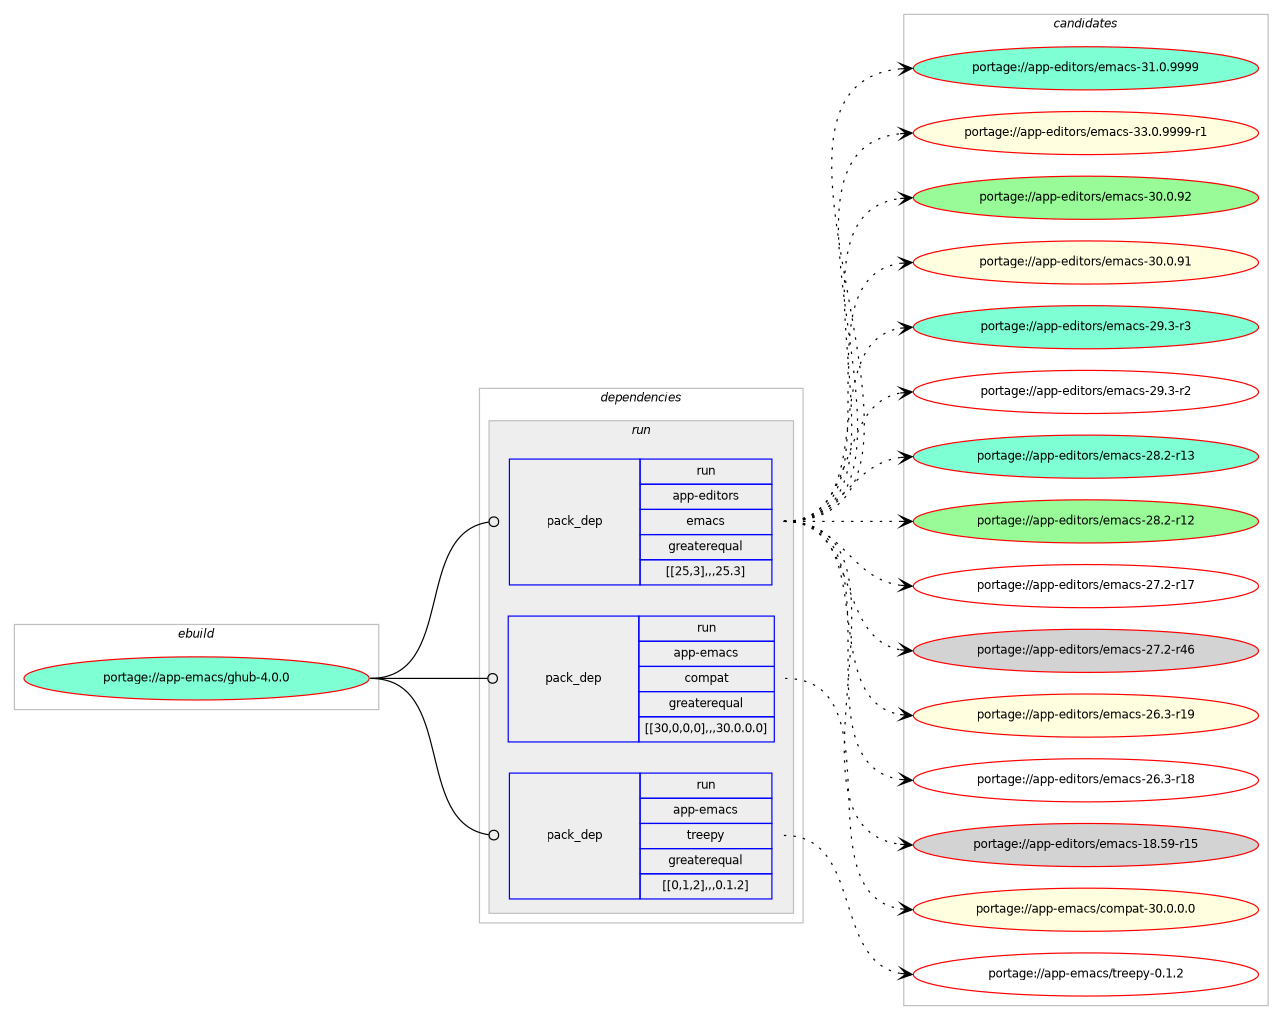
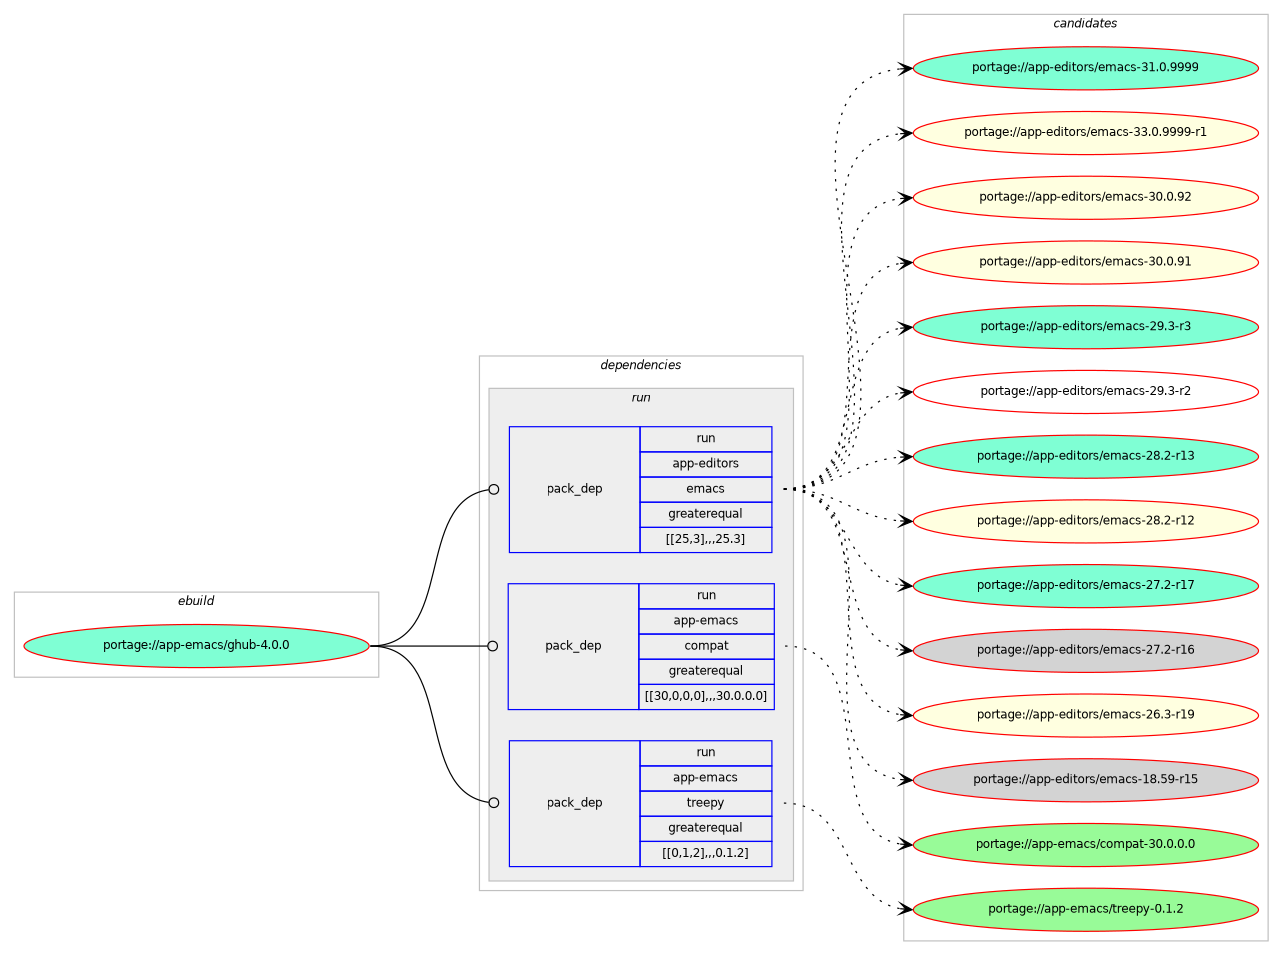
node "portage://app-editors/emacs-30.0.92": fillcolor palegreen -> lightyellow
node "portage://app-editors/emacs-28.2-r12": fillcolor palegreen -> lightyellow
node "portage://app-editors/emacs-27.2-r17": fillcolor white -> aquamarine
node "portage://app-editors/emacs-27.2-r46": label "portage://app-editors/emacs-27.2-r46" -> "portage://app-editors/emacs-27.2-r16"
node "portage://app-editors/emacs-26.3-r18": removed
node "portage://app-emacs/compat-30.0.0.0": fillcolor lightyellow -> palegreen
node "portage://app-emacs/treepy-0.1.2": fillcolor white -> palegreen
